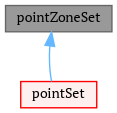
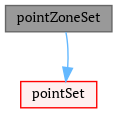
edge "pointSet" -> "pointZoneSet": reversed
